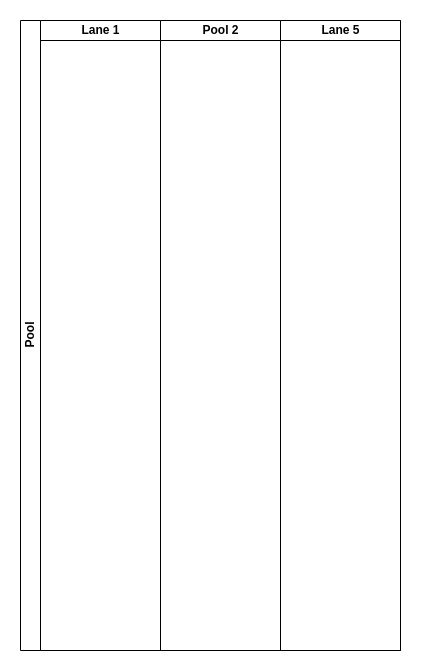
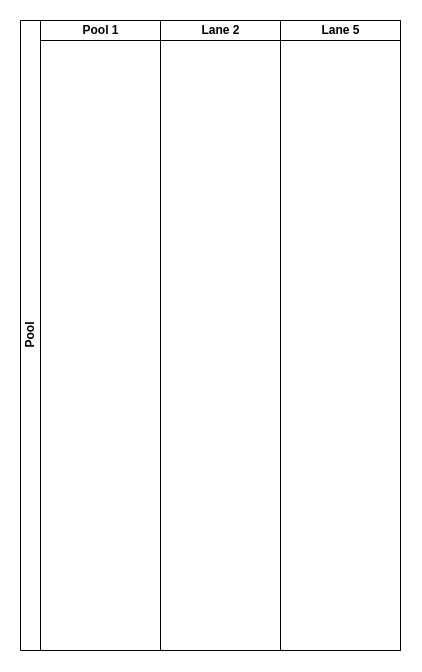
node "Lane 1": label "Lane 1" -> "Pool 1"
node "Pool 2": label "Pool 2" -> "Lane 2"
